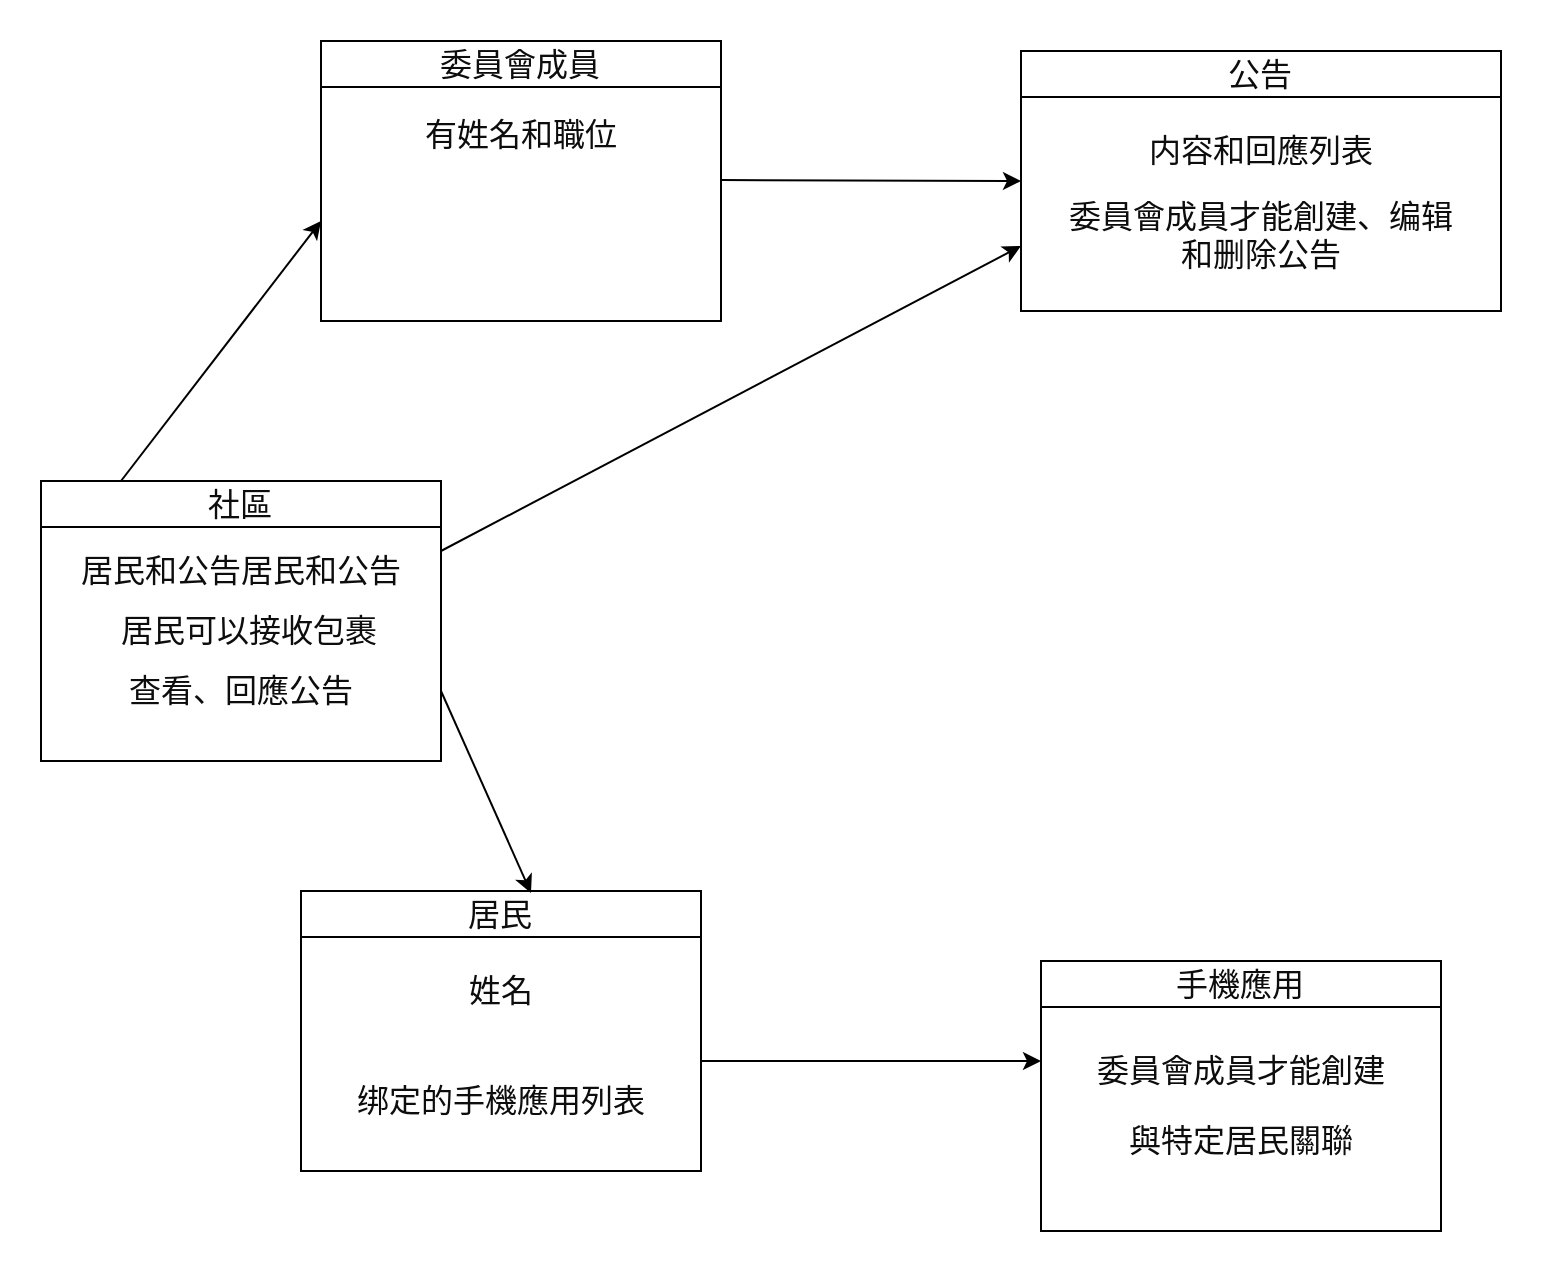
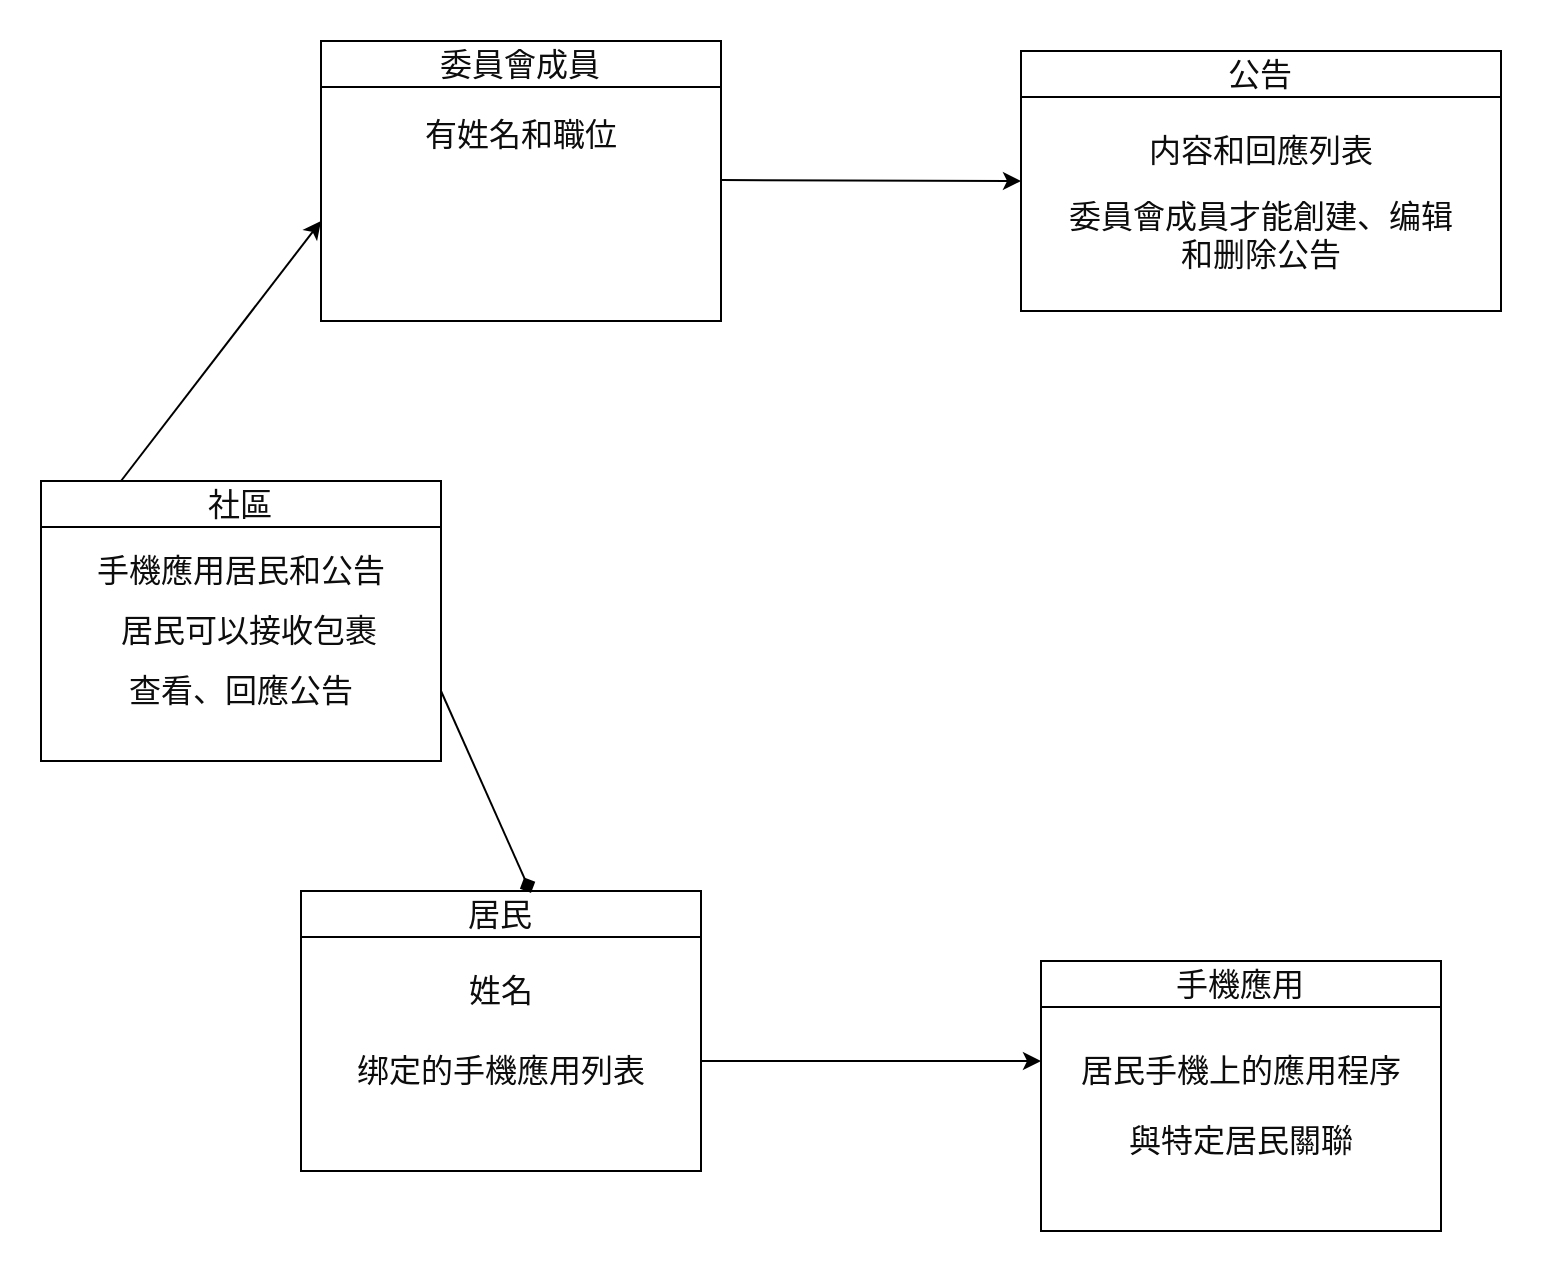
edge "社區" -> "公告": removed
node "居民和公告居民和公告": label "居民和公告居民和公告" -> "手機應用居民和公告"
edge "社區" -> "居民": arrowhead classic -> diamond
node "委員會成員才能創建": label "委員會成員才能創建" -> "居民手機上的應用程序"
node "绑定的手機應用列表": moved (501, 1101) -> (501, 1071)
